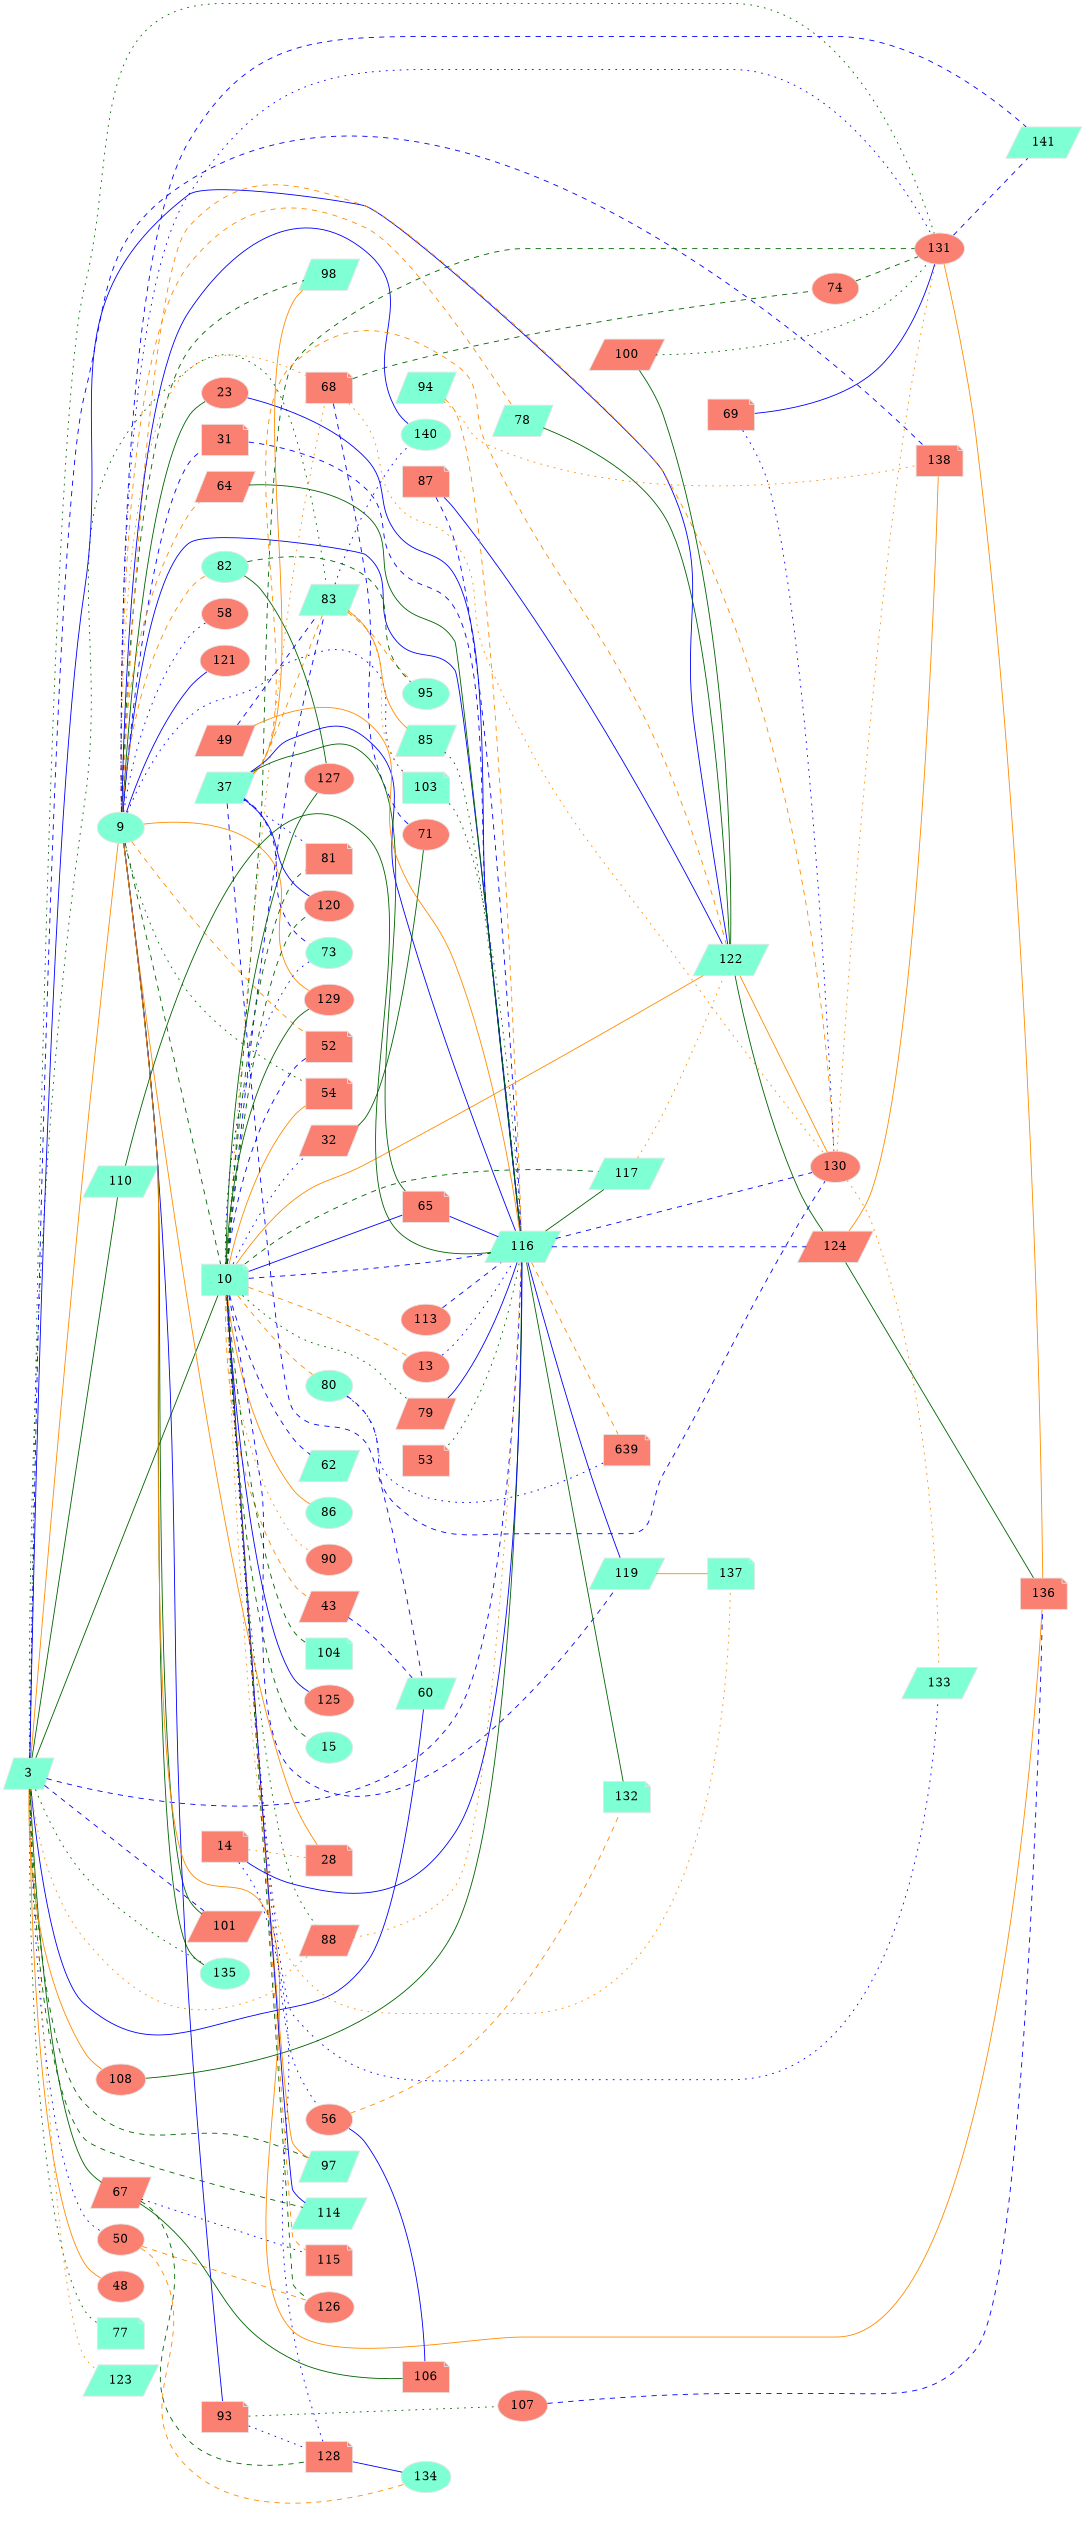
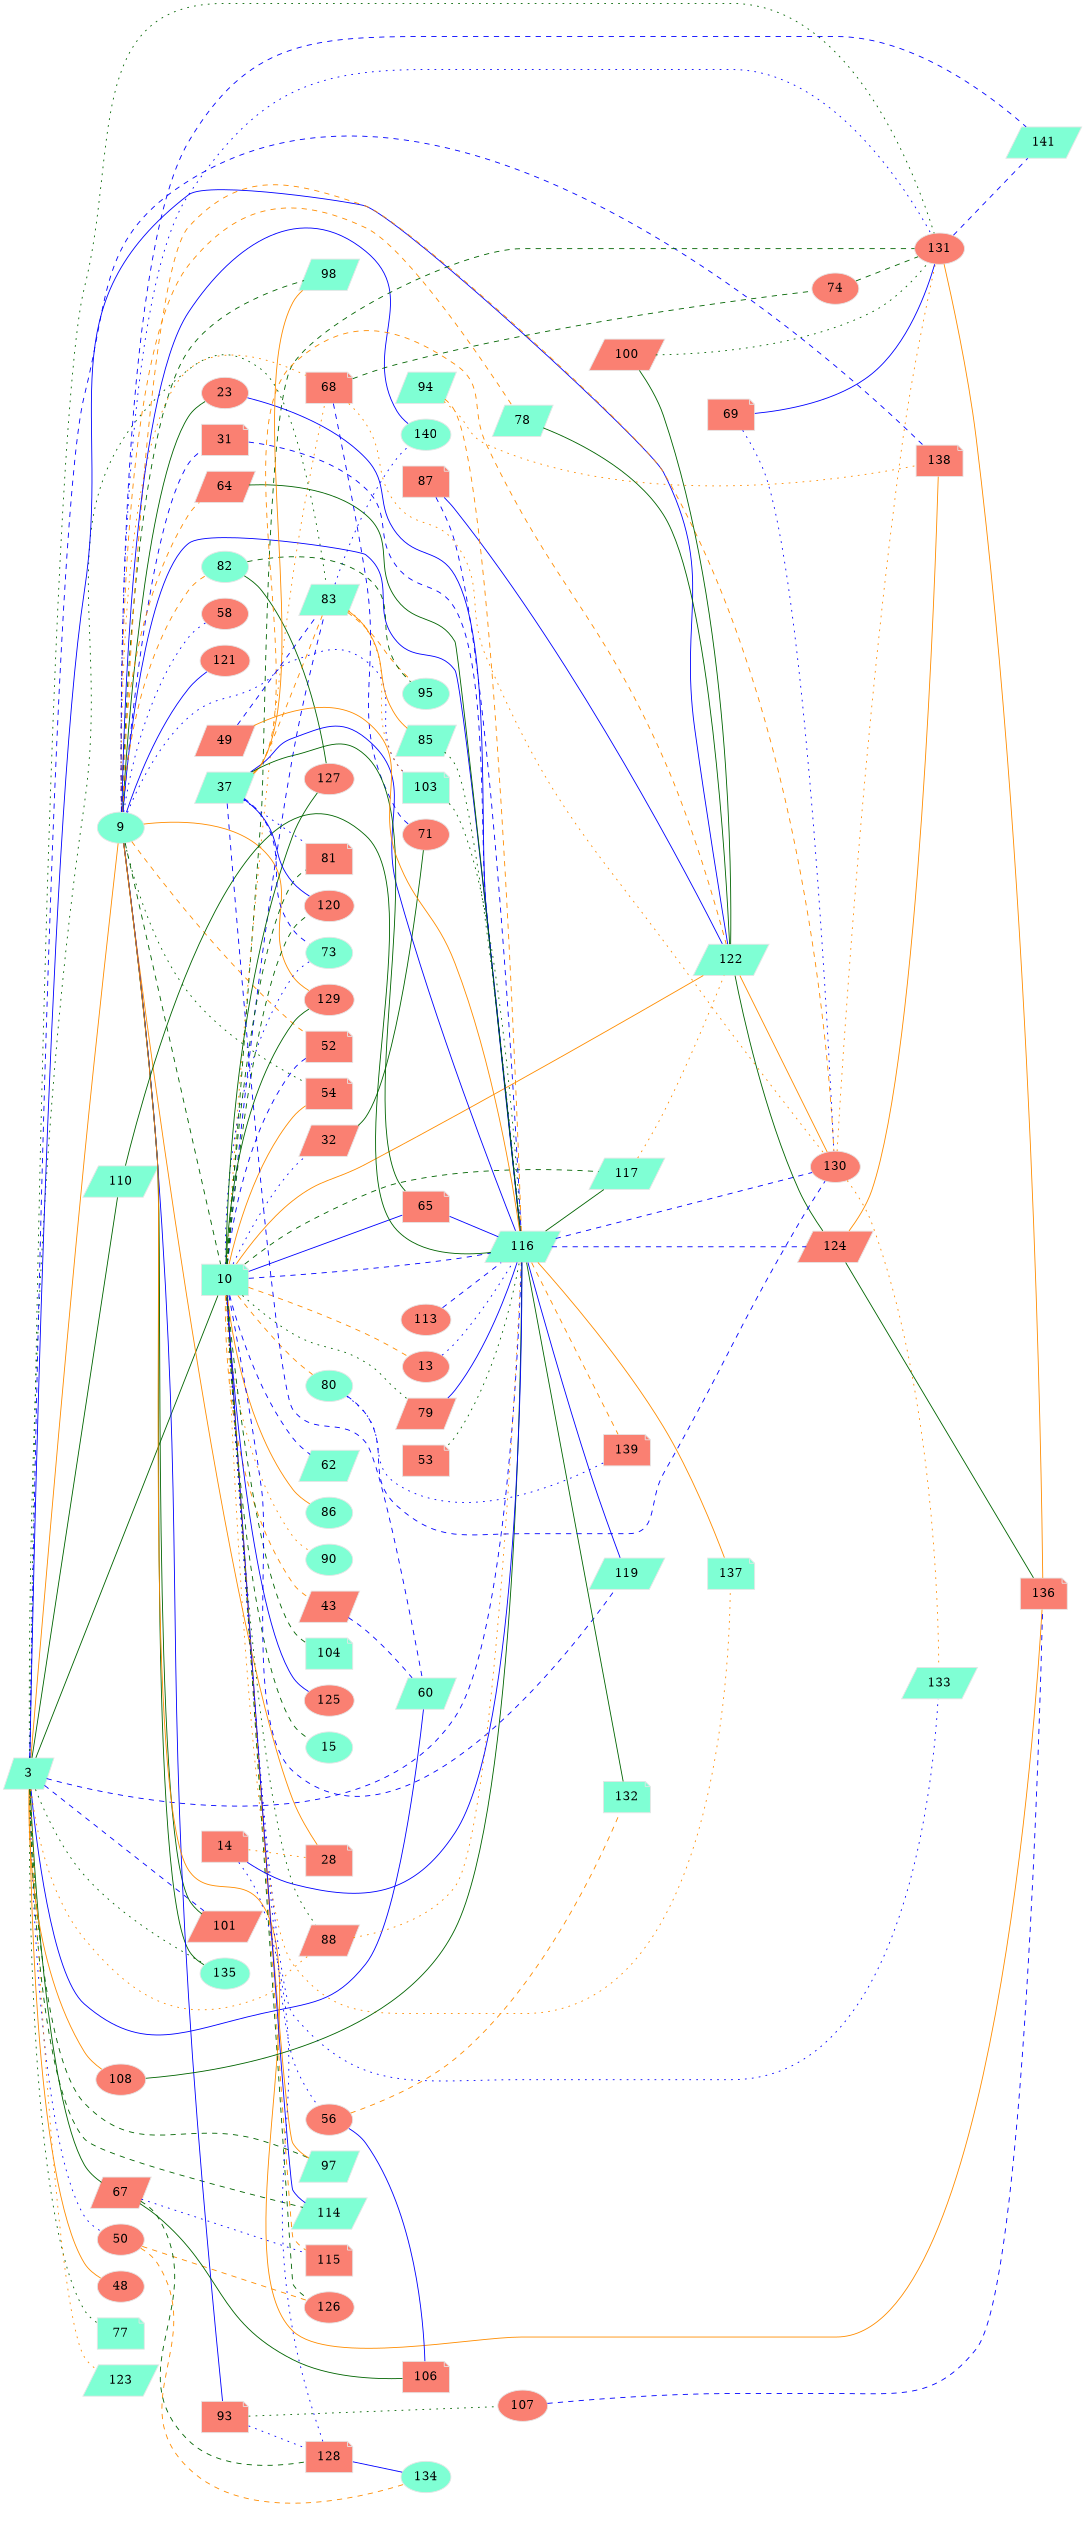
node "639": label "639" -> "139"
node "90": fillcolor salmon -> aquamarine
edge "119" -- "137": now "116" -- "137"
